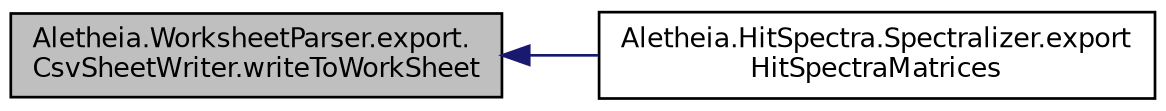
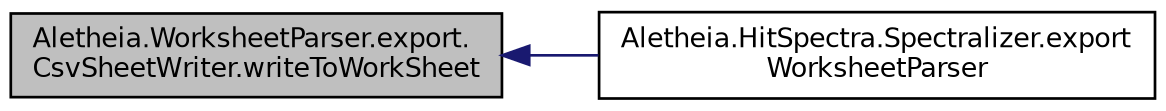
node "Aletheia.HitSpectra.Spectralizer.export HitSpectraMatrices": label "Aletheia.HitSpectra.Spectralizer.export HitSpectraMatrices" -> "Aletheia.HitSpectra.Spectralizer.export WorksheetParser"
